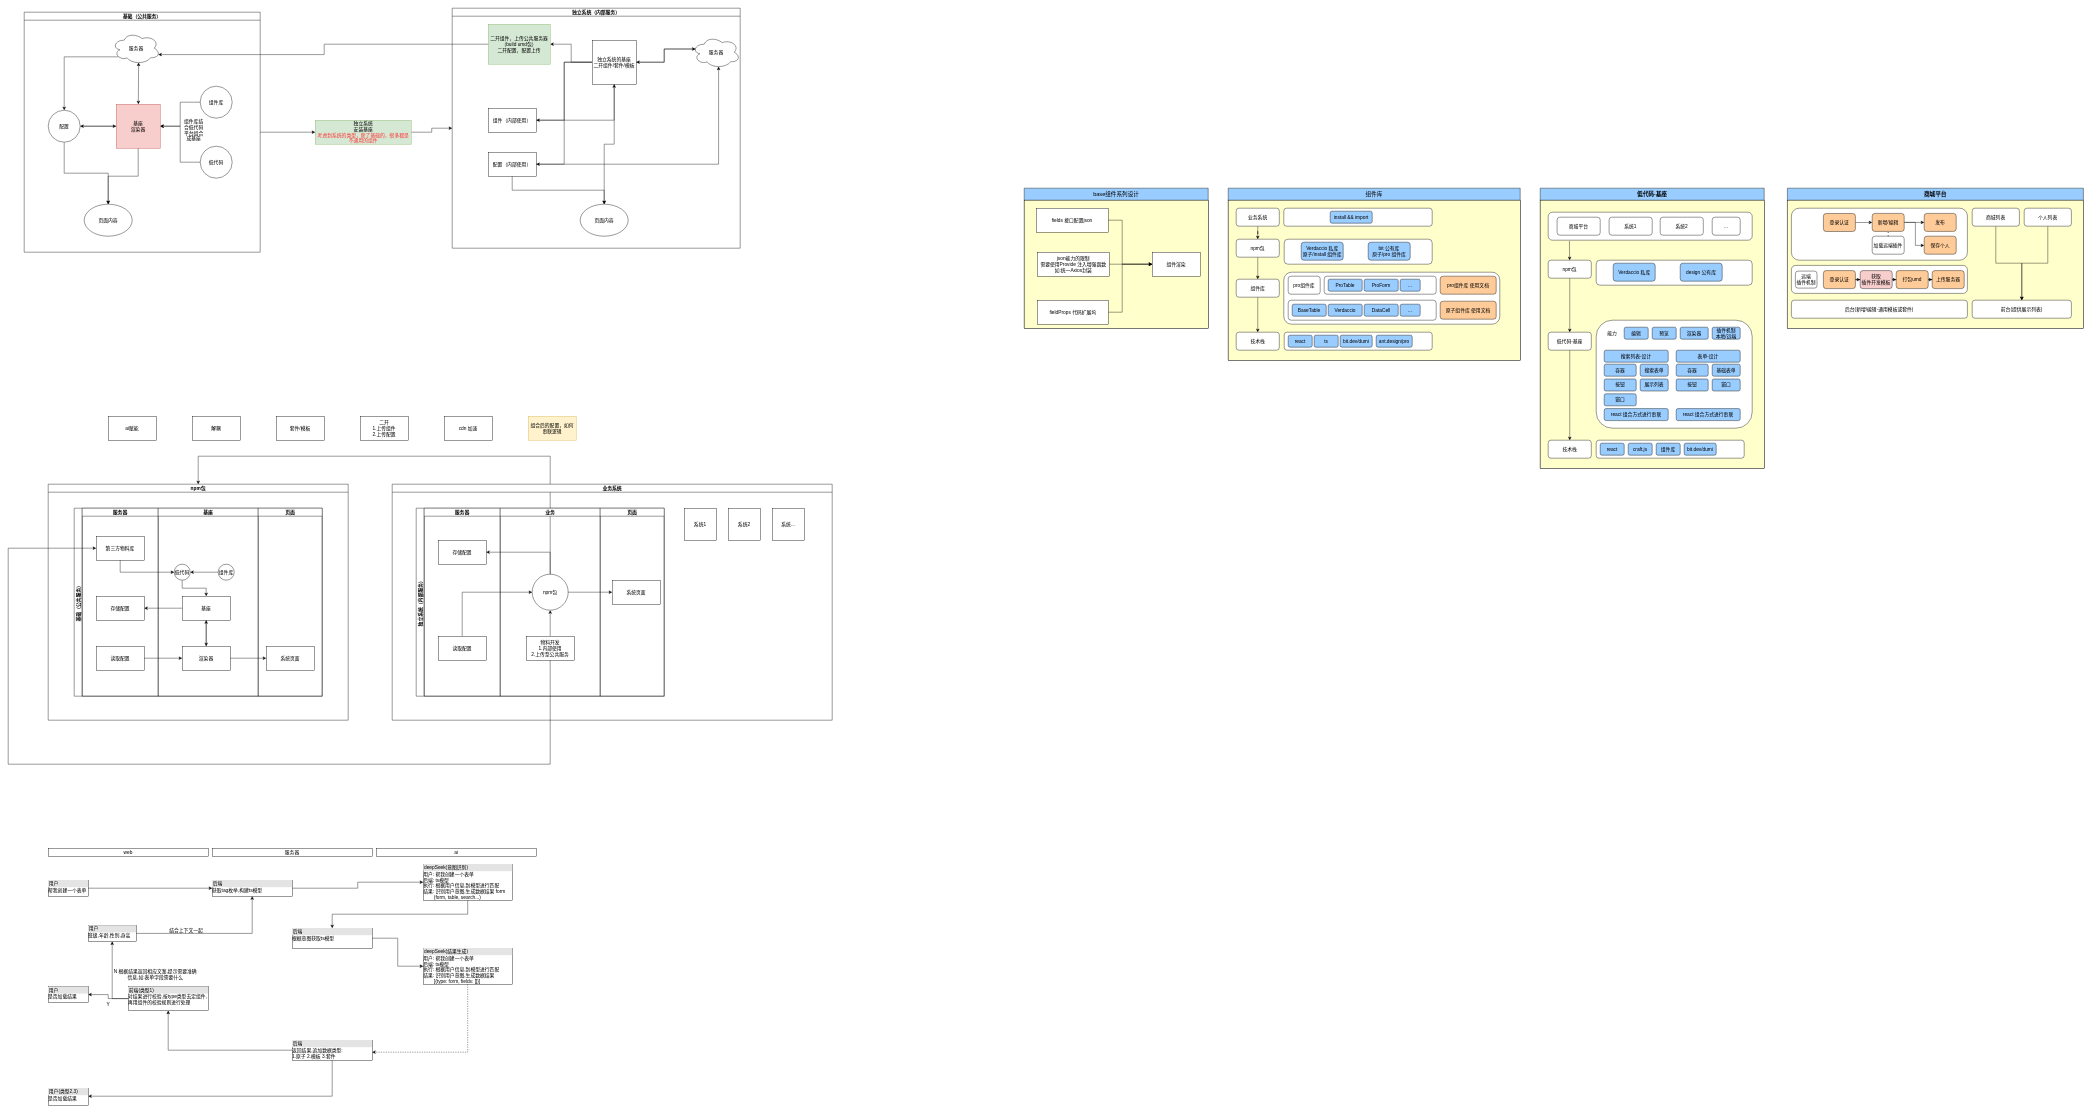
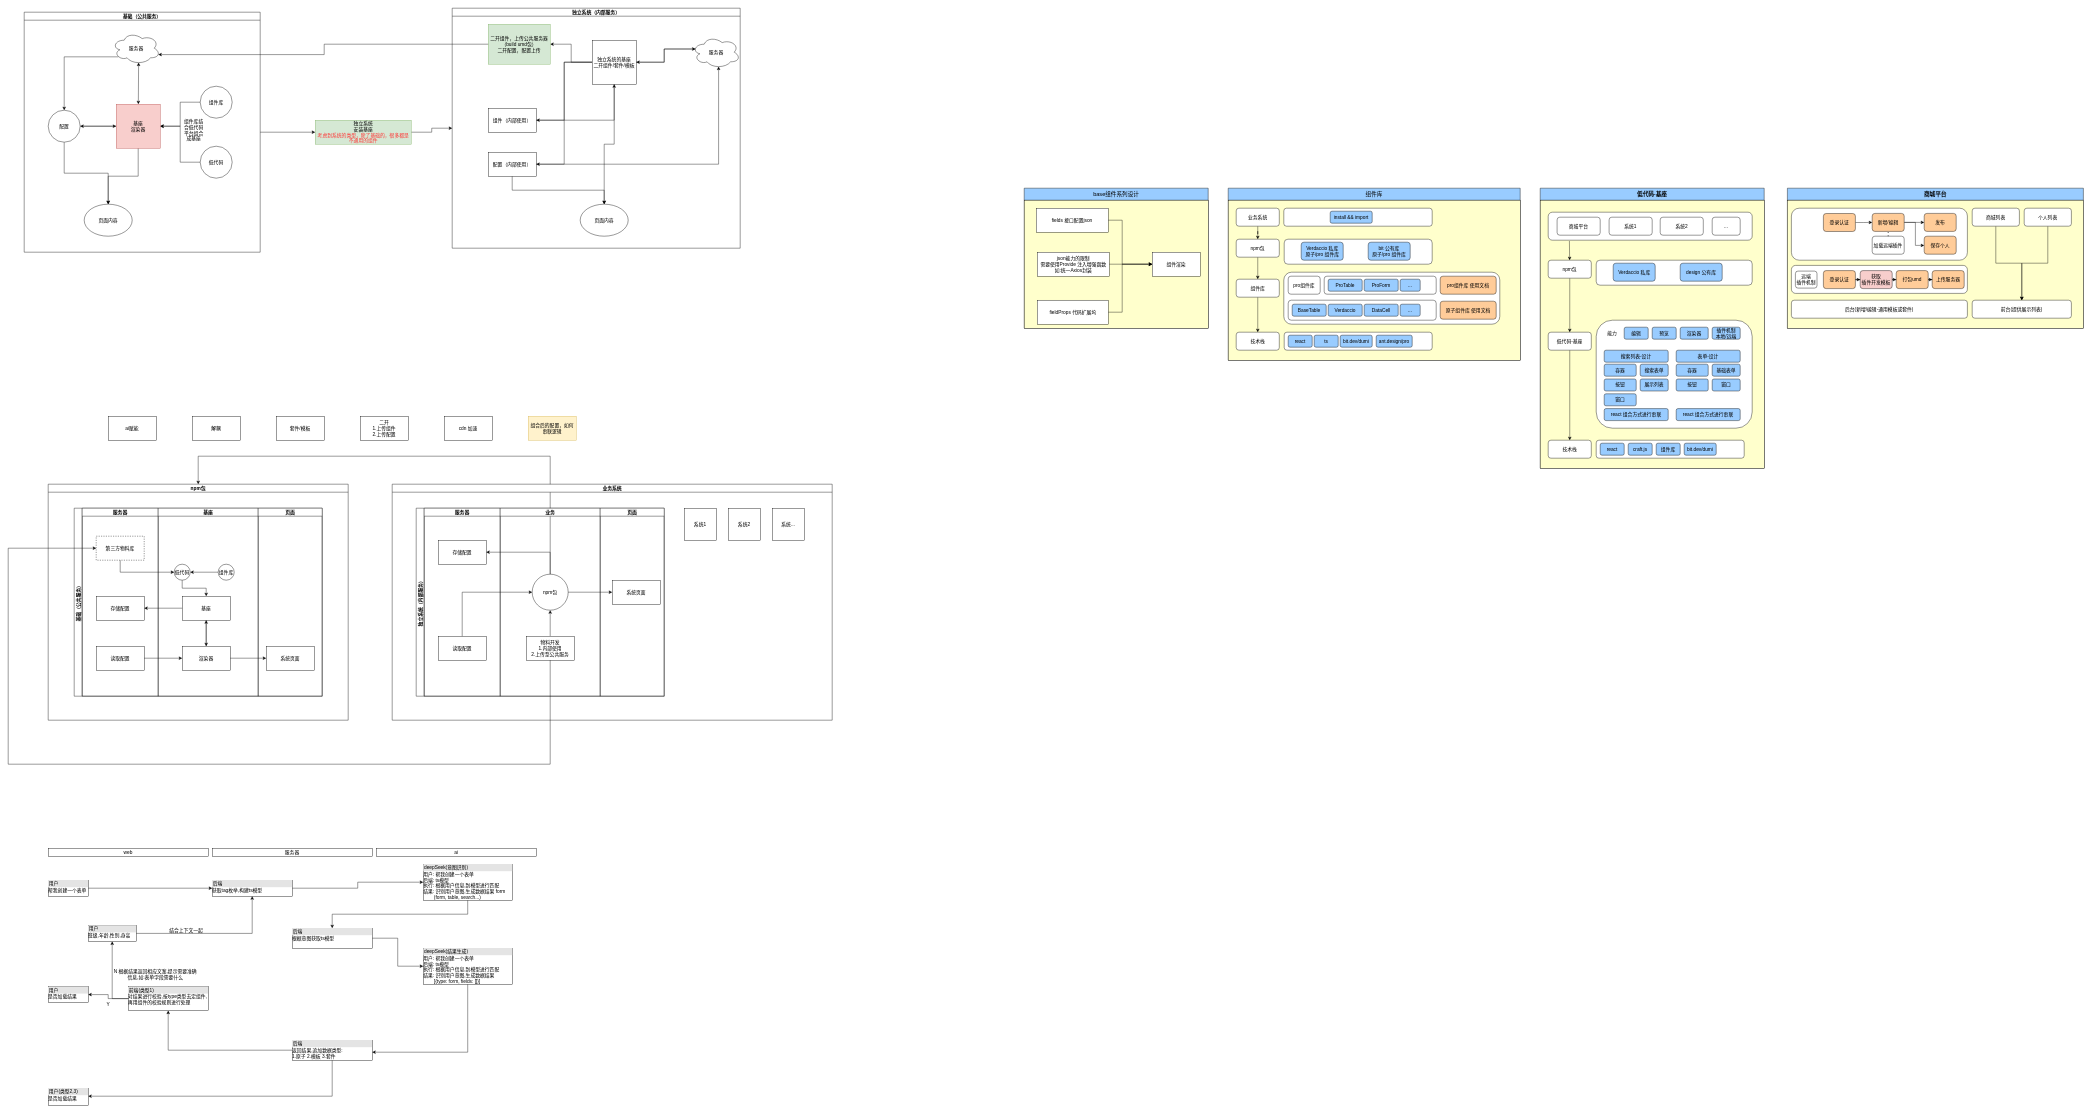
node "Verdaccio 私库 原子/install 组件库": label "Verdaccio 私库 原子/install 组件库" -> "Verdaccio 私库 原子/pro 组件库"
node "第三方物料库": style solid -> dashed
edge "deepSeek(结果生成) 用户: 帮我创建一个表单 后端: ts模型 执行: 根据用户信息,到模型进行匹配 结果: 识别用户意图,生成数据结果 [{type: form, fields: []}]" -> "后端 返回结果,追加数据类型: 1.原子 2.模板 3.套件": style dashed -> solid
